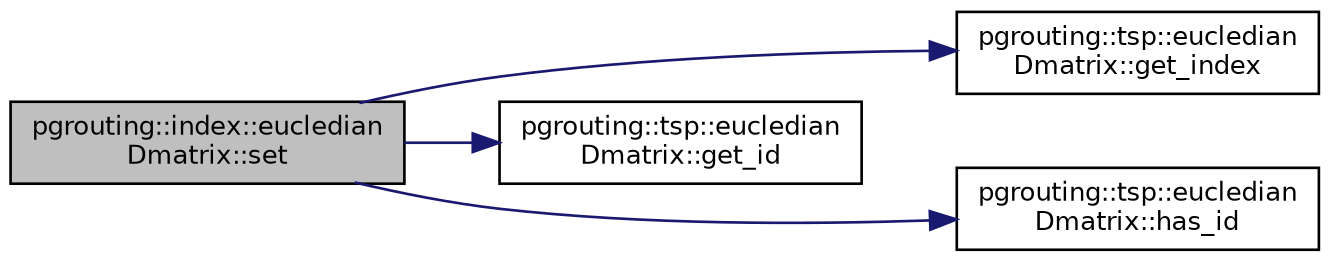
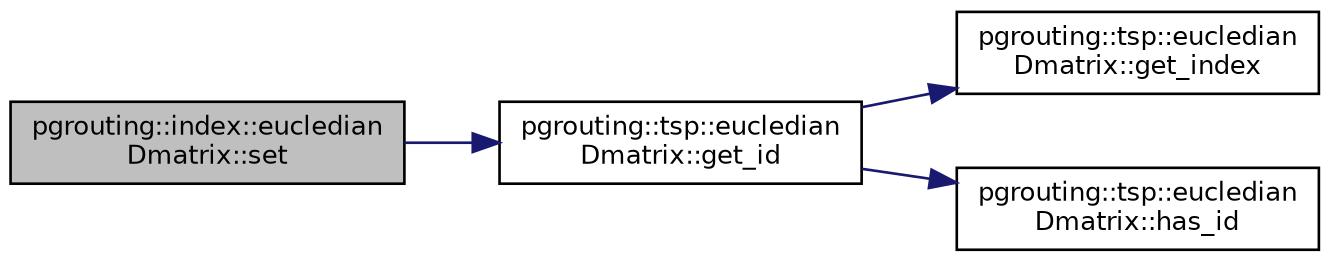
edge "pgrouting::index::eucledian Dmatrix::set" -> "pgrouting::tsp::eucledian Dmatrix::get_index": now "pgrouting::tsp::eucledian Dmatrix::get_id" -> "pgrouting::tsp::eucledian Dmatrix::get_index"
edge "pgrouting::index::eucledian Dmatrix::set" -> "pgrouting::tsp::eucledian Dmatrix::has_id": now "pgrouting::tsp::eucledian Dmatrix::get_id" -> "pgrouting::tsp::eucledian Dmatrix::has_id"
